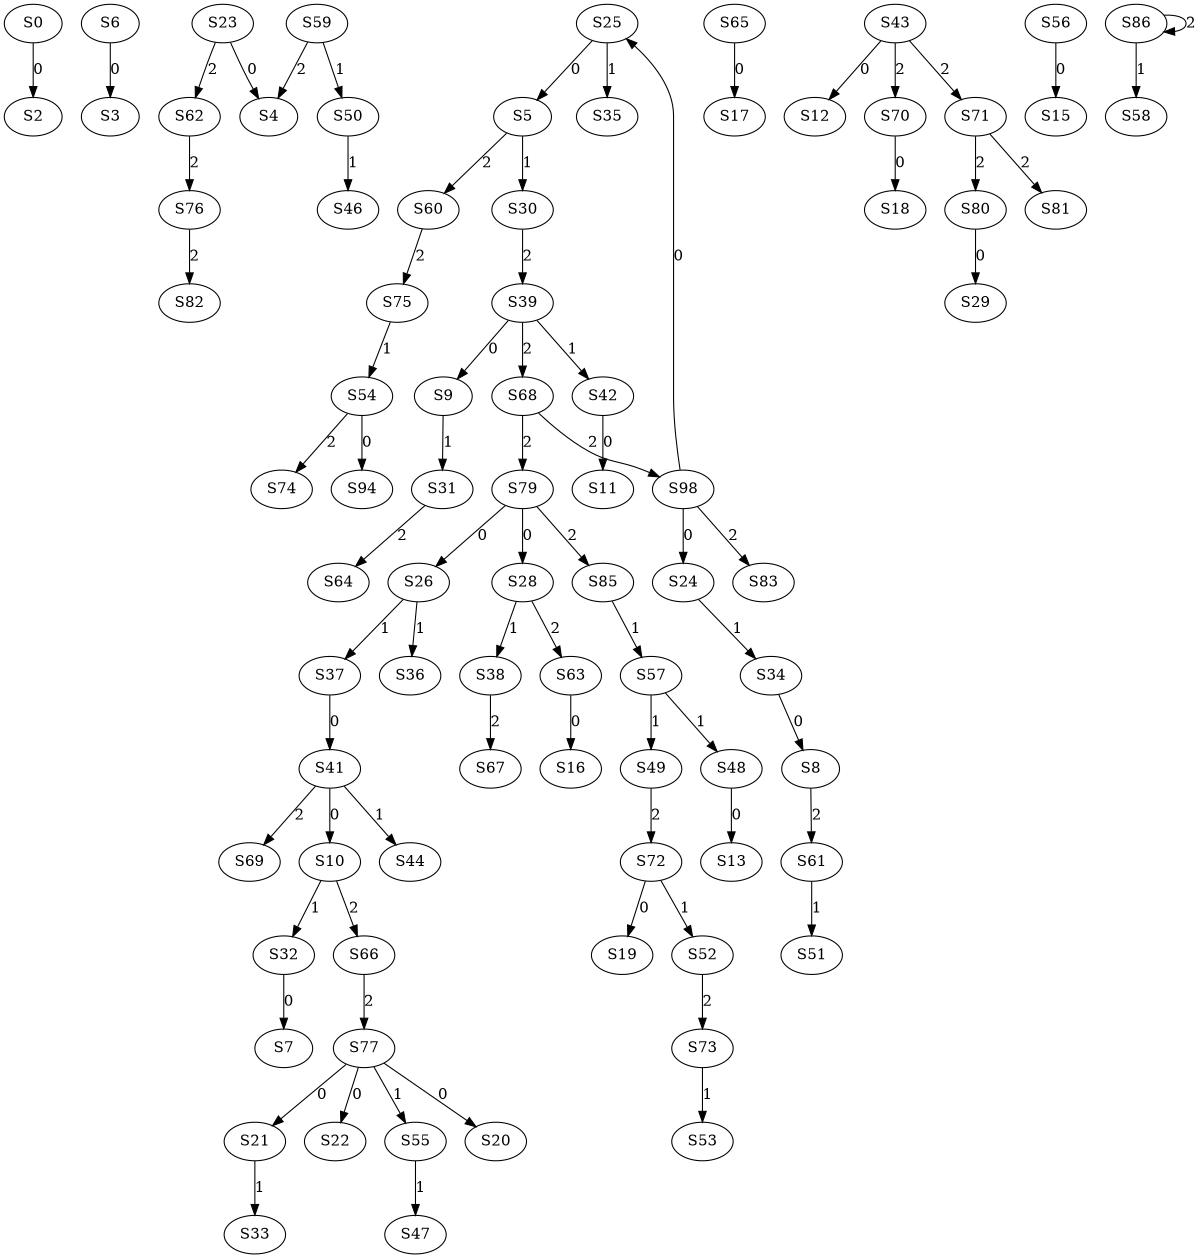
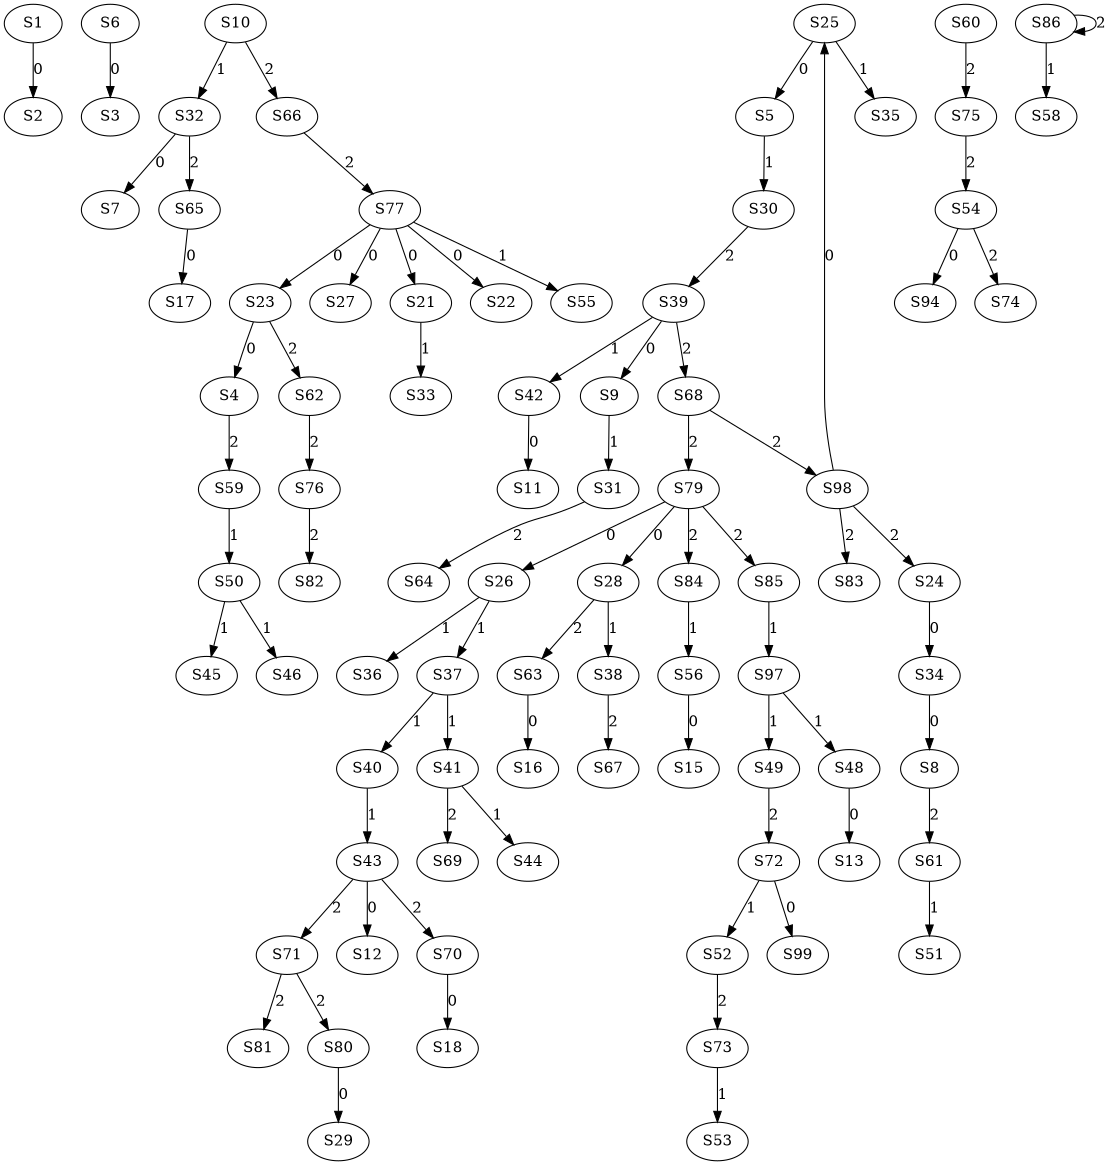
node "S0": label "S0" -> "S1"
edge "S59" -> "S4": reversed
edge "S32" -> "S65": added, label "2"
edge "S5" -> "S60": removed, label "2"
edge "S77" -> "S23": added, label "0"
edge "S75" -> "S54": label "1" -> "2"
edge "S98" -> "S24": label "0" -> "2"
node "S84": added
edge "S24" -> "S34": label "1" -> "0"
node "S45": added
node "S57": label "S57" -> "S97"
edge "S37" -> "S41": label "0" -> "1"
node "S40": added
edge "S41" -> "S10": removed, label "0"
node "S19": label "S19" -> "S99"
node "S20": label "S20" -> "S27"
node "S47": removed
